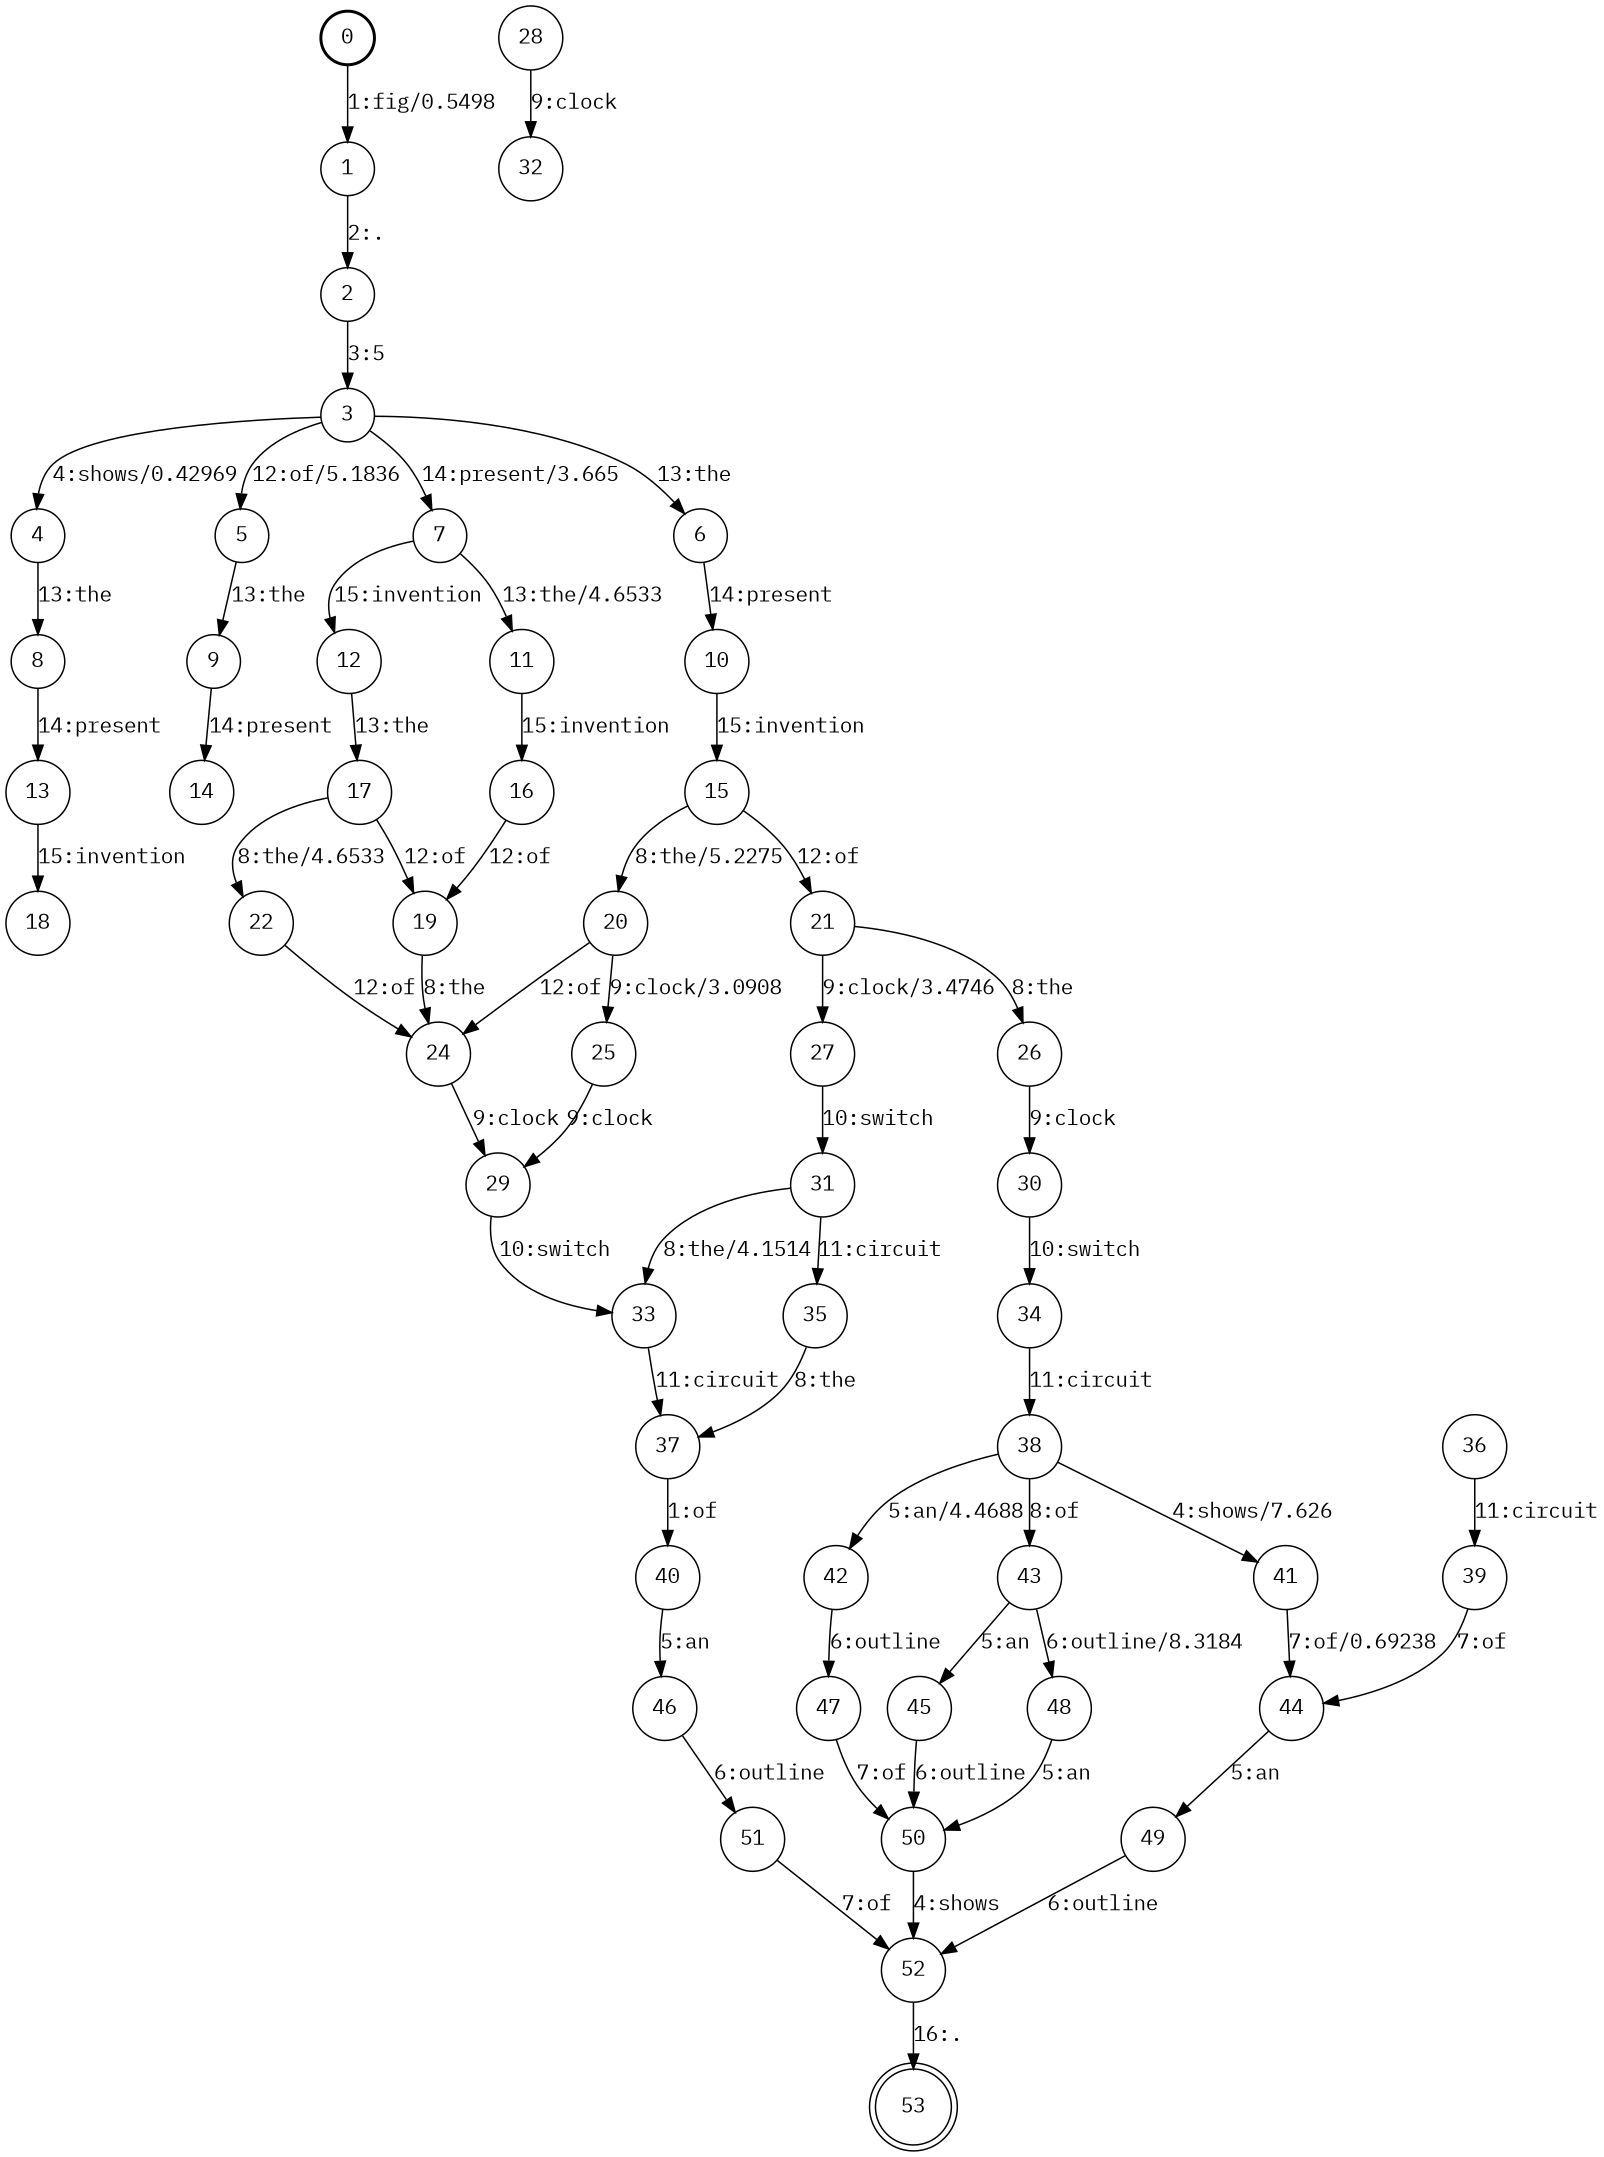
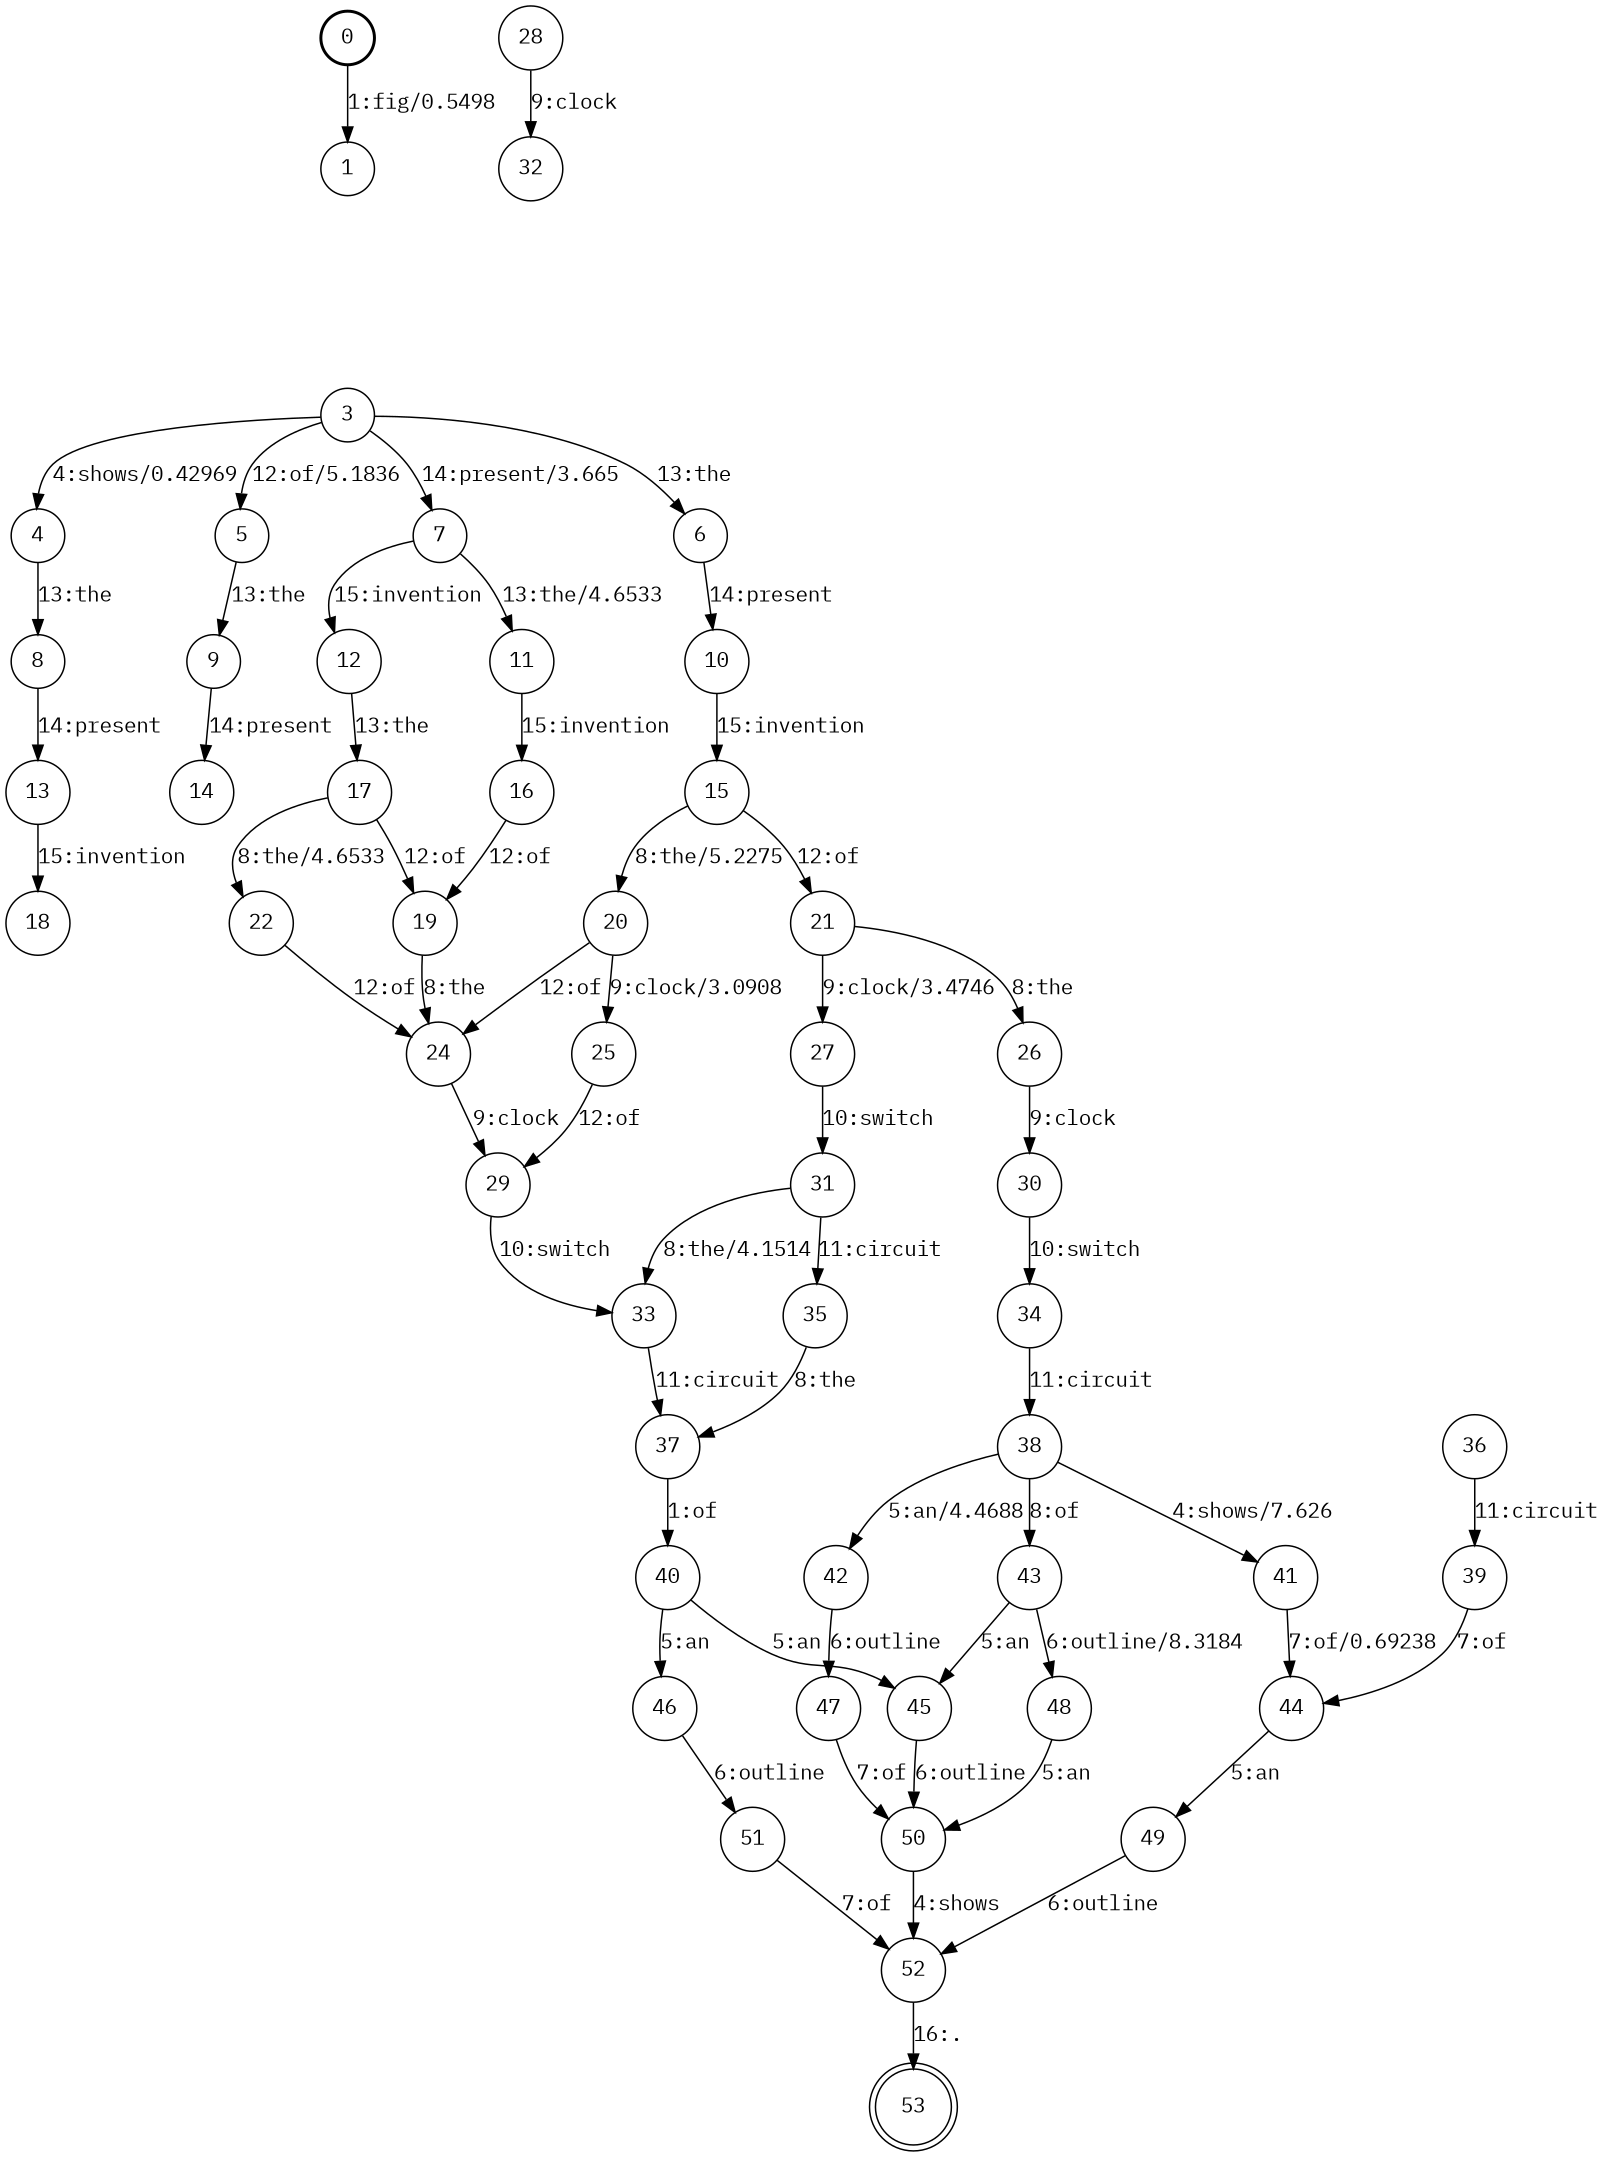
node "2": removed
edge "25" -> "29": label "9:clock" -> "12:of"
edge "40" -> "45": added, label "5:an"
